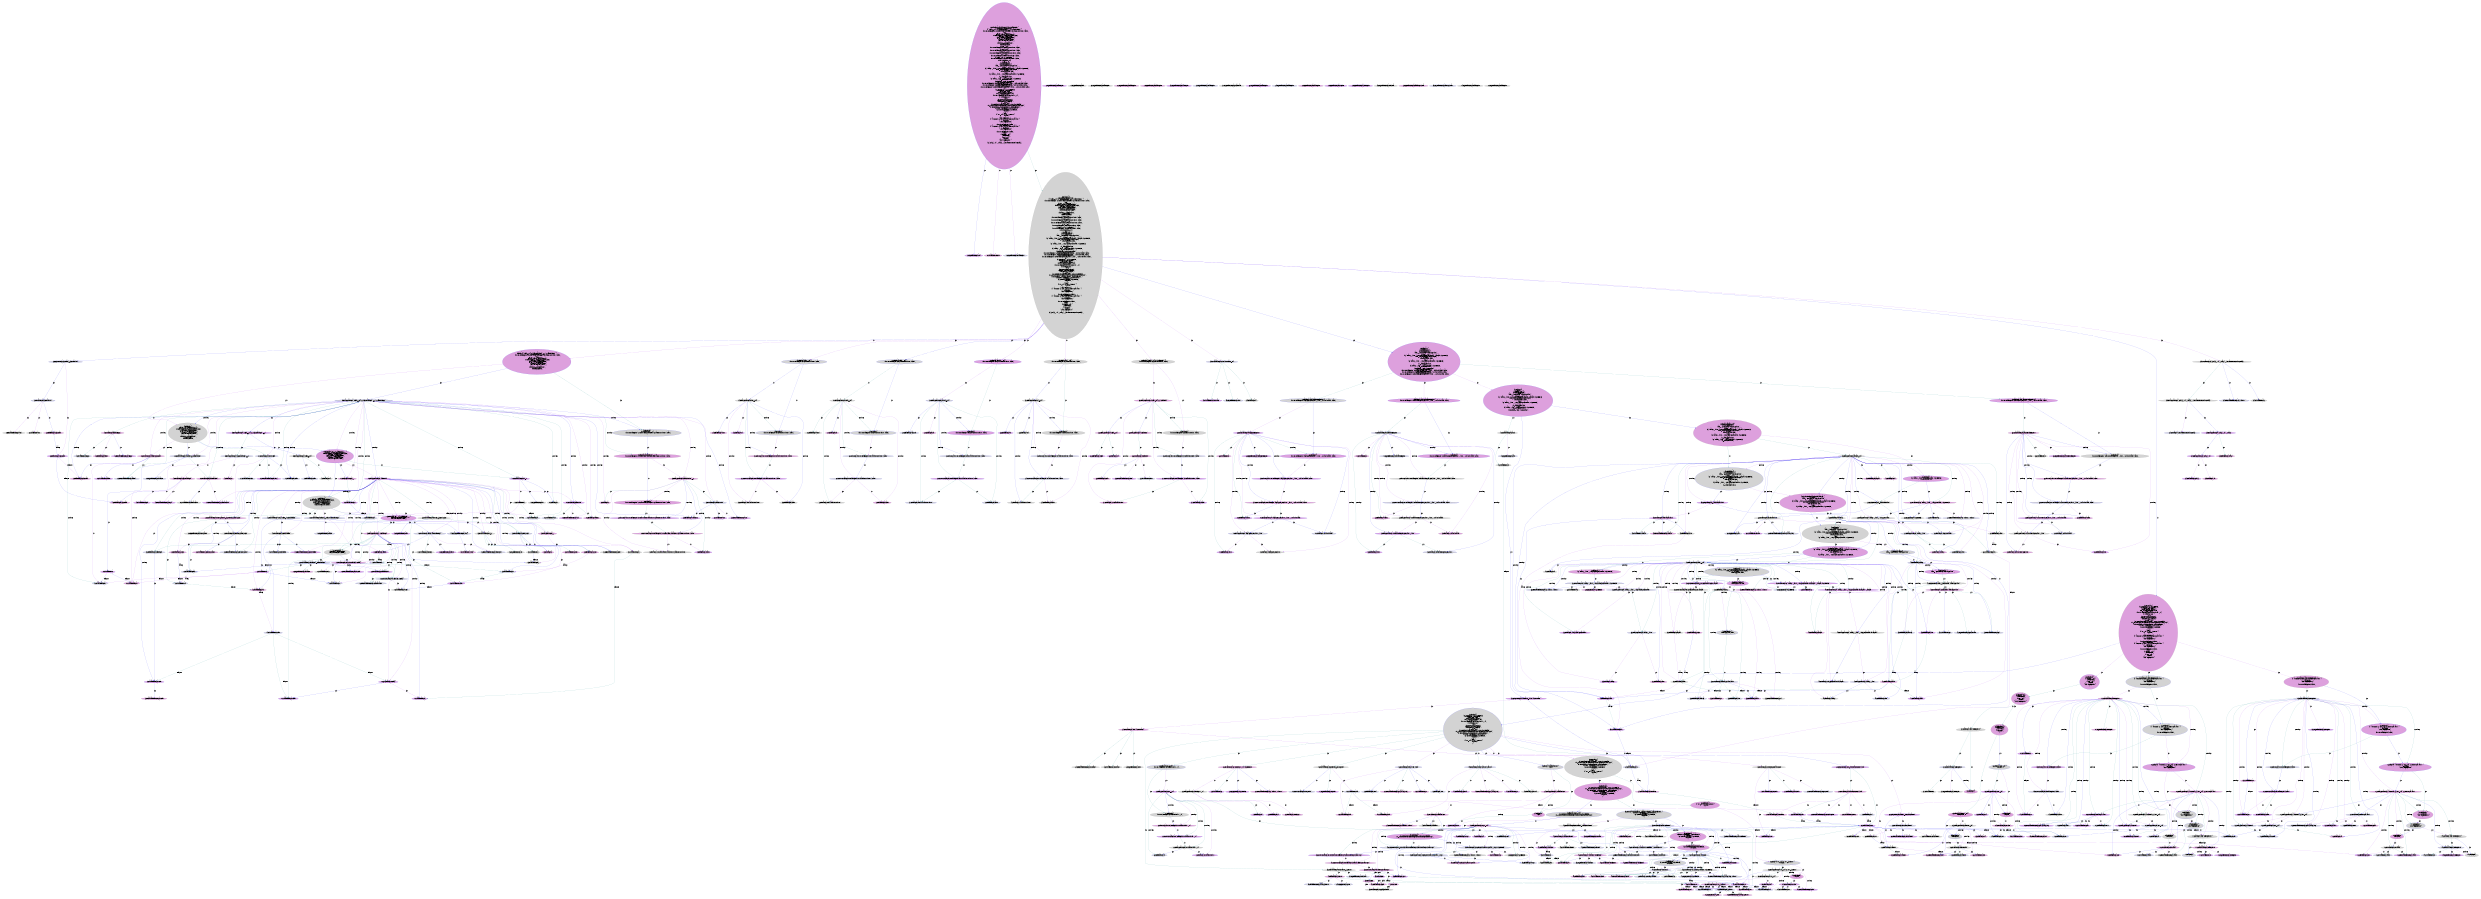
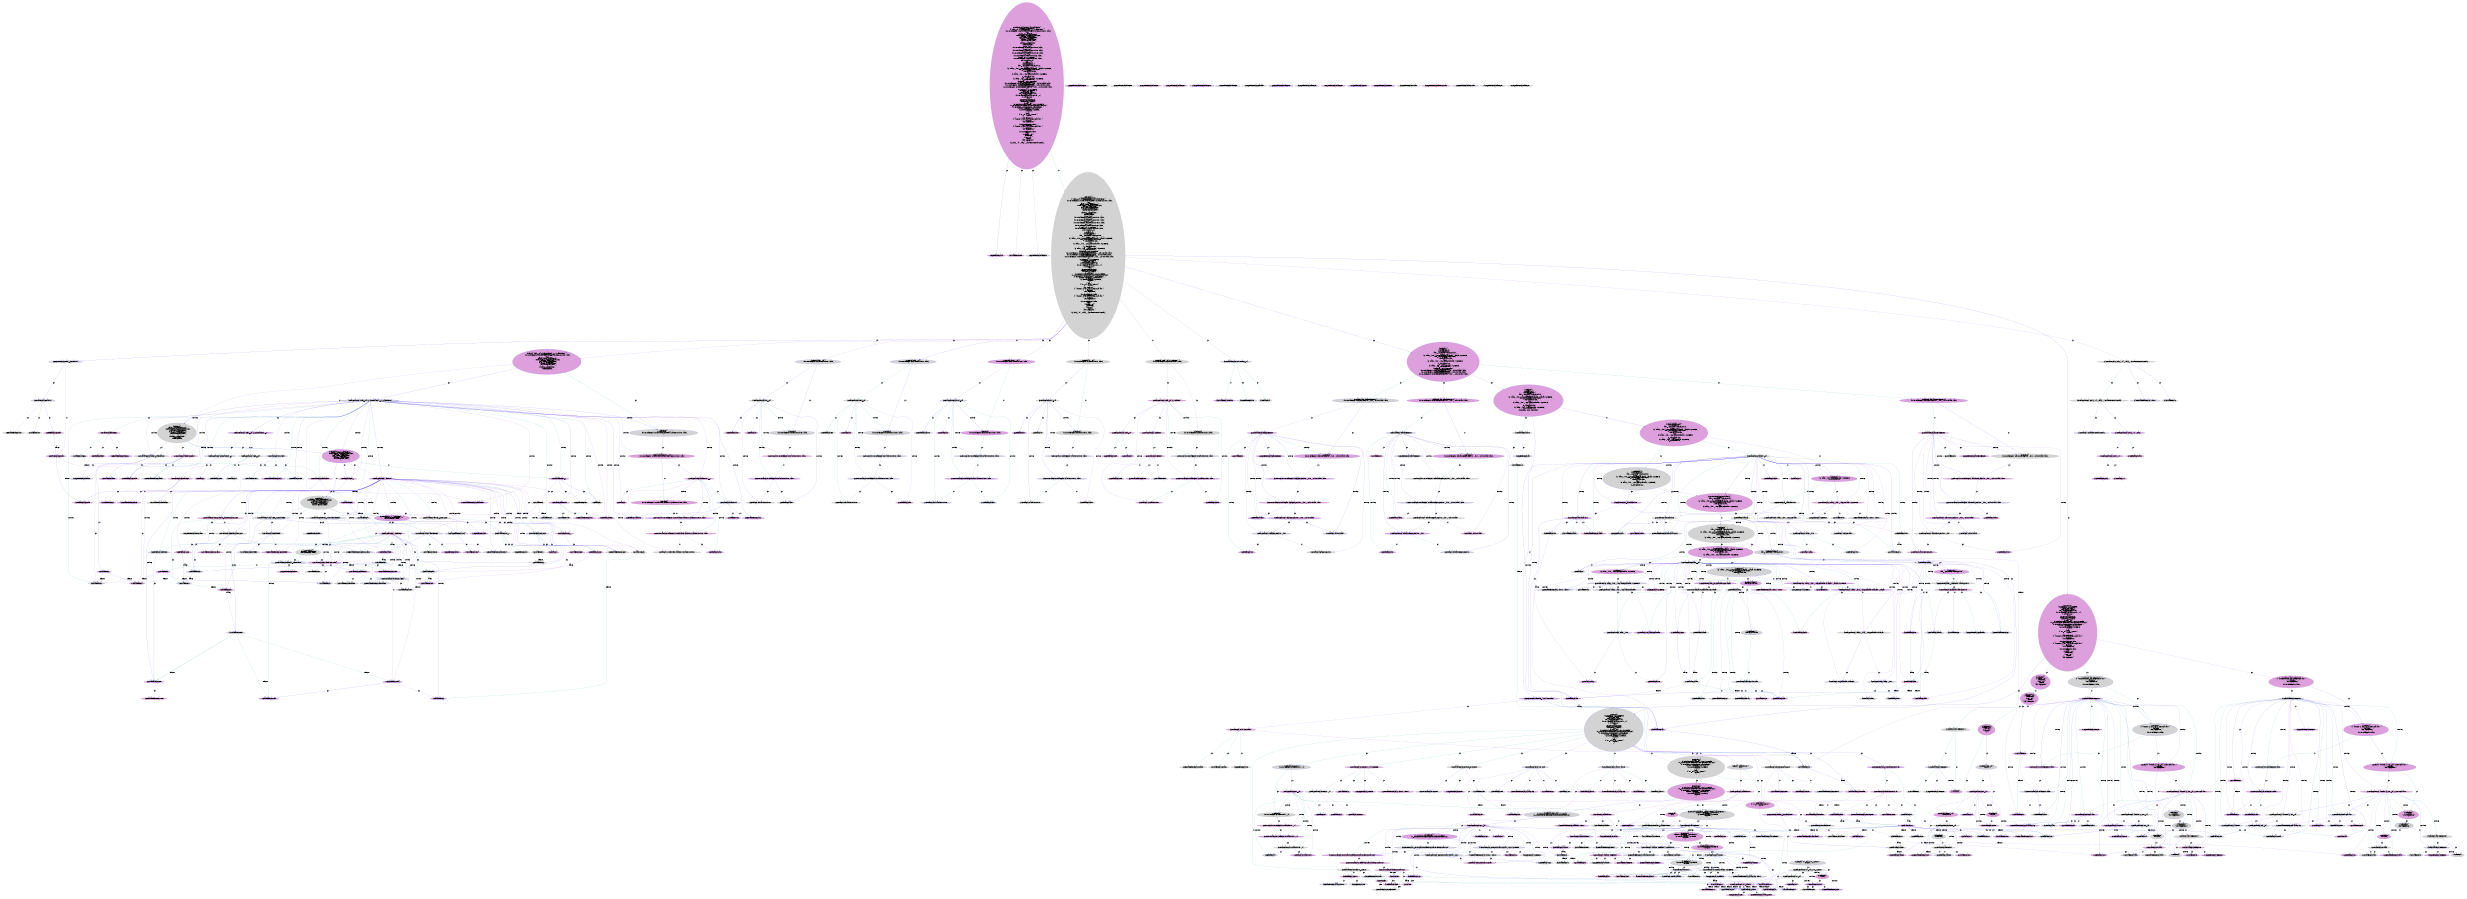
node "16:CtVirtualElement@createTransaction": added
